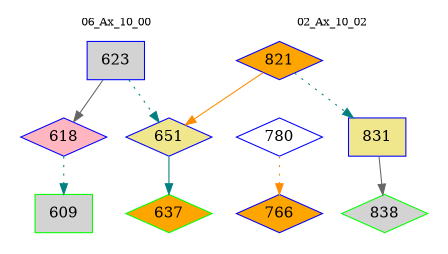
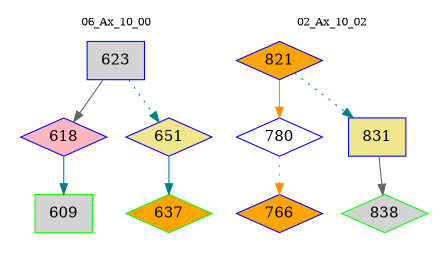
edge "821" -> "651": now "821" -> "780"
edge "618" -> "609": style dotted -> solid
